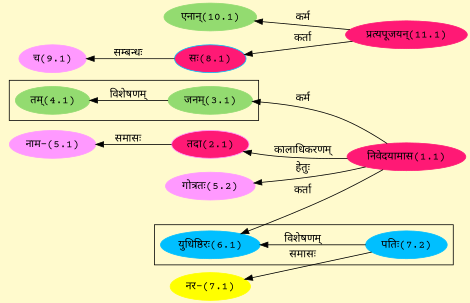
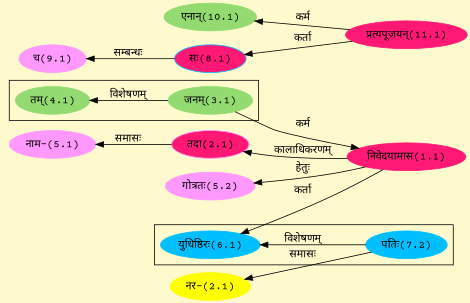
edge "निवेदयामास(1.1)" -> "जनम्(3.1)": reversed
node "नर-(7.1)": label "नर-(7.1)" -> "नर-(2.1)"
